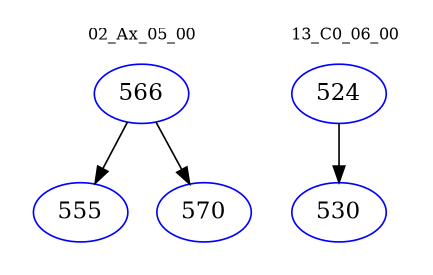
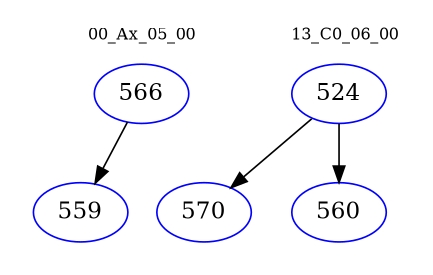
cluster "02_Ax_05_00": label "02_Ax_05_00" -> "00_Ax_05_00"
edge "566" -> "570": now "524" -> "570"
node "555": label "555" -> "559"
node "530": label "530" -> "560"
